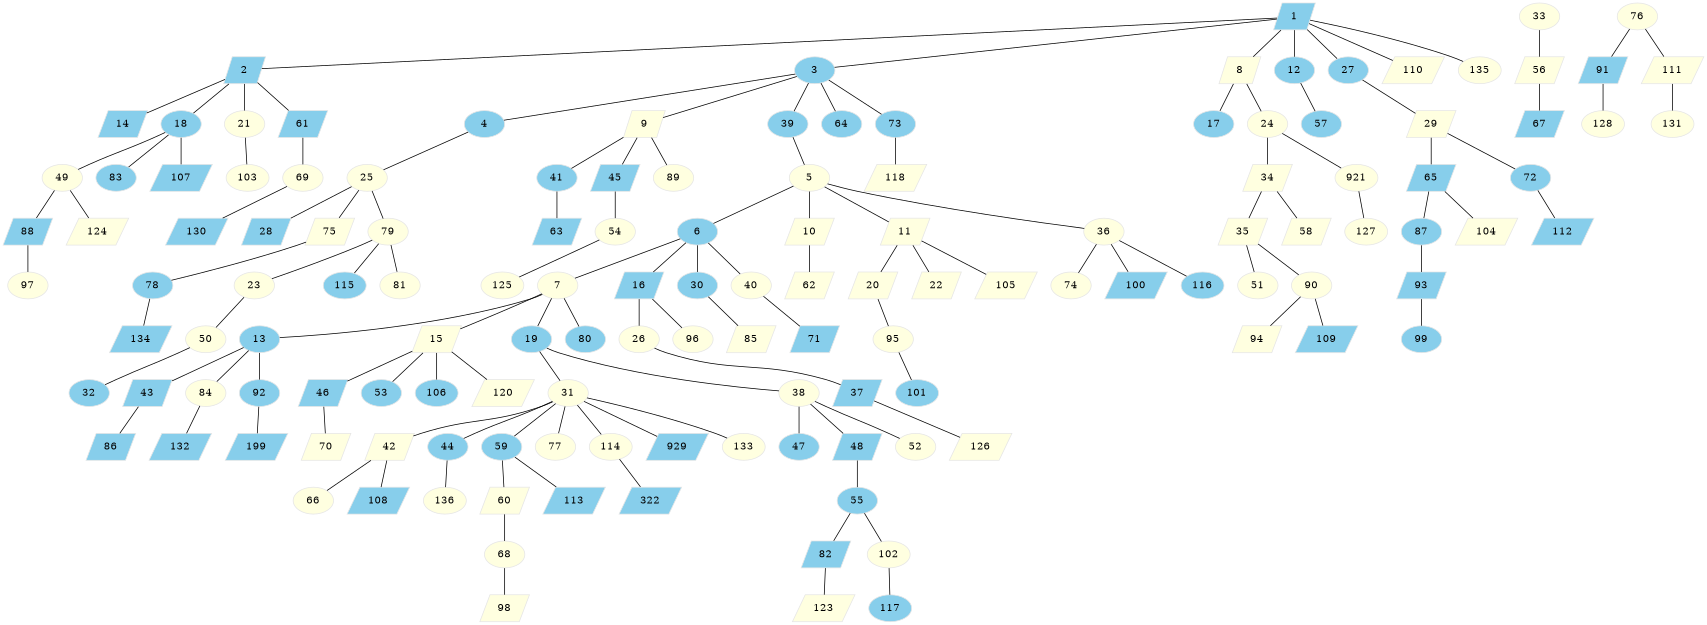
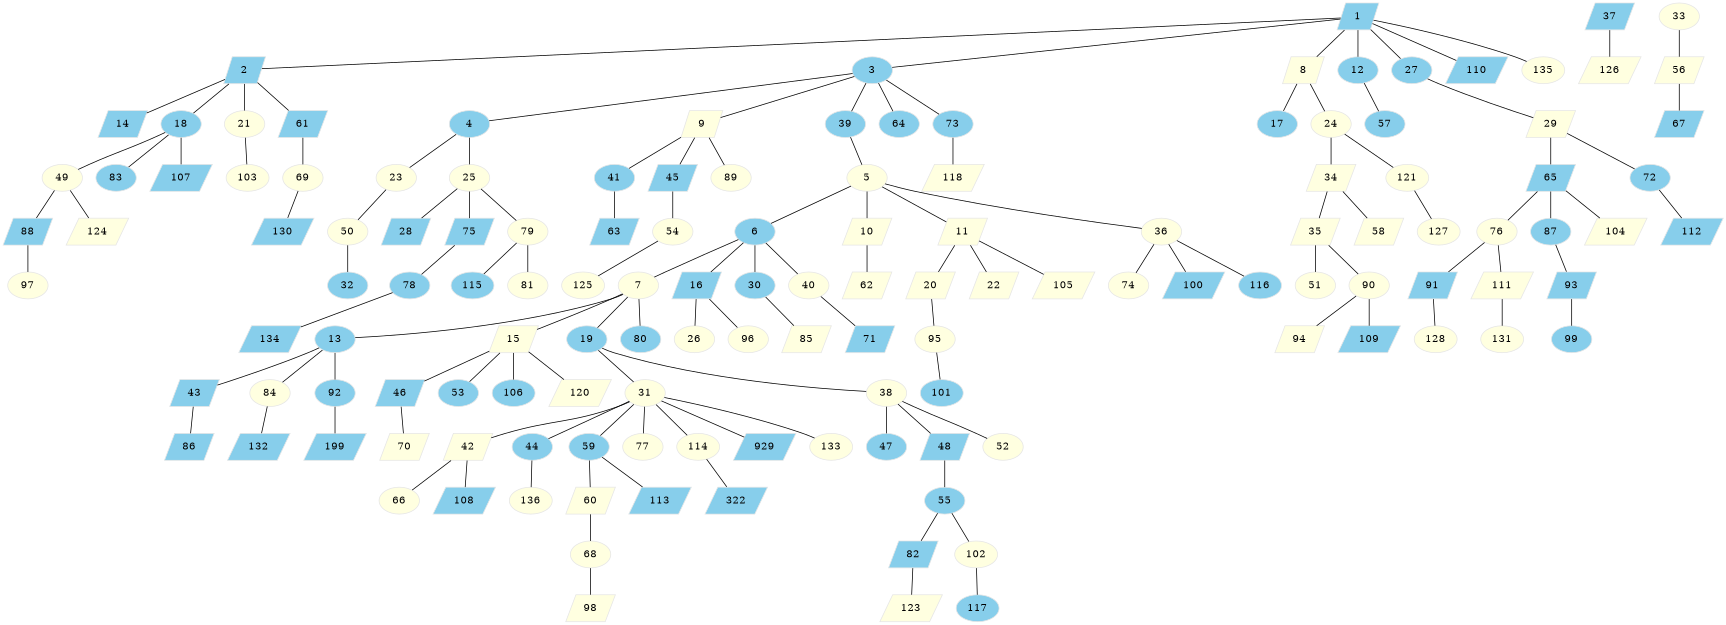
node "110": fillcolor lightyellow -> skyblue
node "921": label "921" -> "121"
edge "65" -- "76": added
node "75": fillcolor lightyellow -> skyblue
edge "79" -- "23": now "4" -- "23"
edge "26" -- "37": removed
